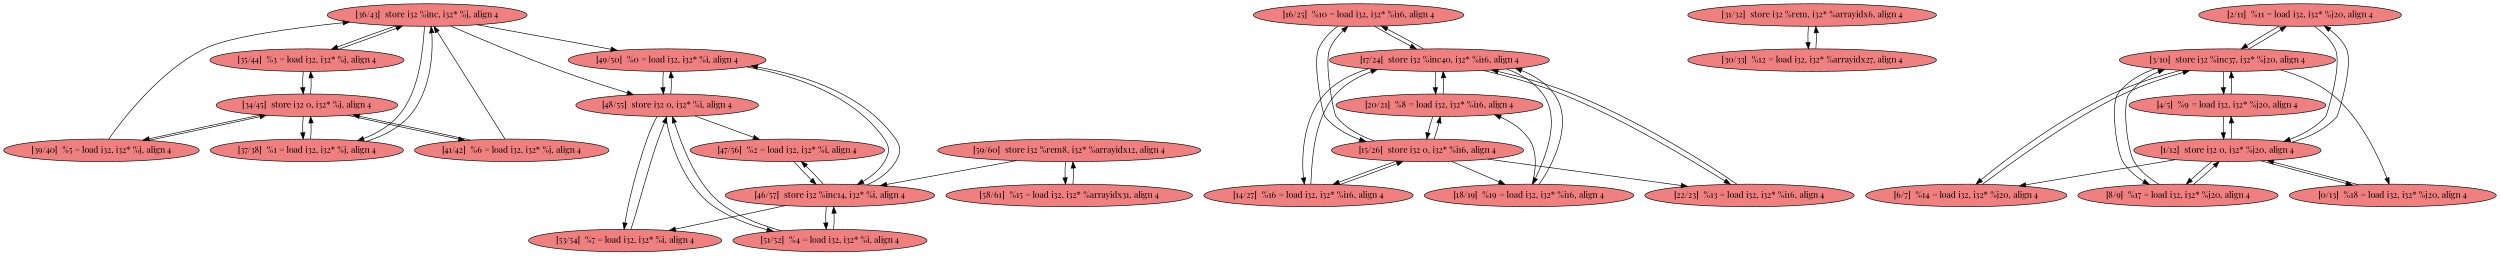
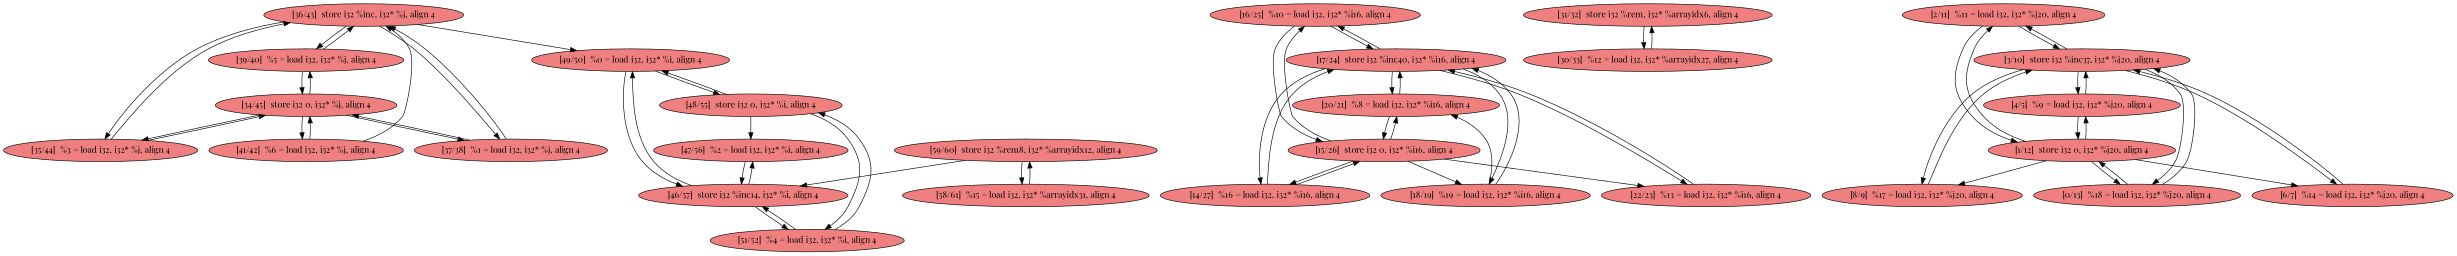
edge "[36/43]  store i32 %inc, i32* %j, align 4" -> "[48/55]  store i32 0, i32* %i, align 4": now "[36/43]  store i32 %inc, i32* %j, align 4" -> "[39/40]  %5 = load i32, i32* %j, align 4"
edge "[0/13]  %18 = load i32, i32* %j20, align 4" -> "[3/10]  store i32 %inc37, i32* %j20, align 4": added
edge "[8/9]  %17 = load i32, i32* %j20, align 4" -> "[1/12]  store i32 0, i32* %j20, align 4": removed
node "[53/54]  %7 = load i32, i32* %i, align 4": removed
